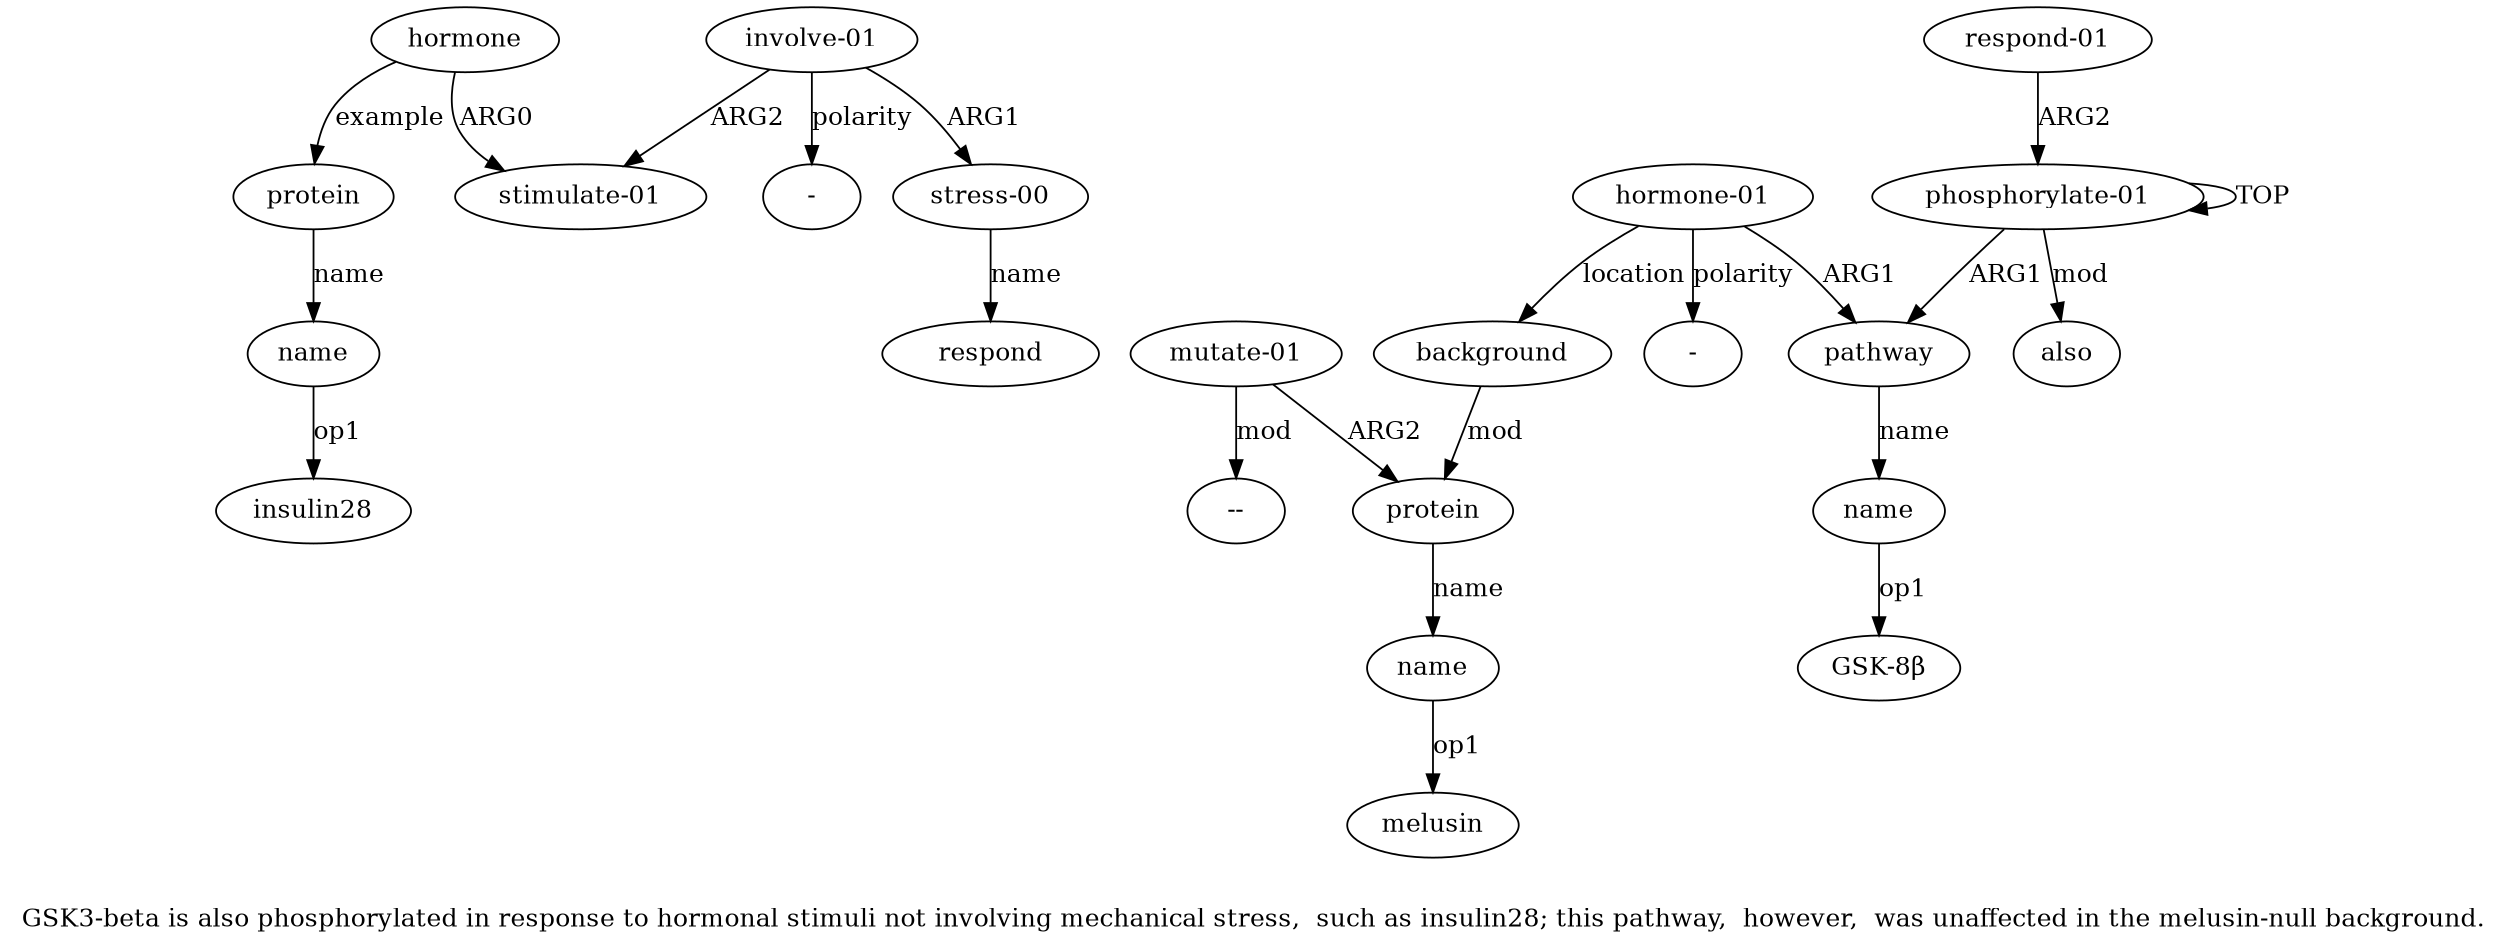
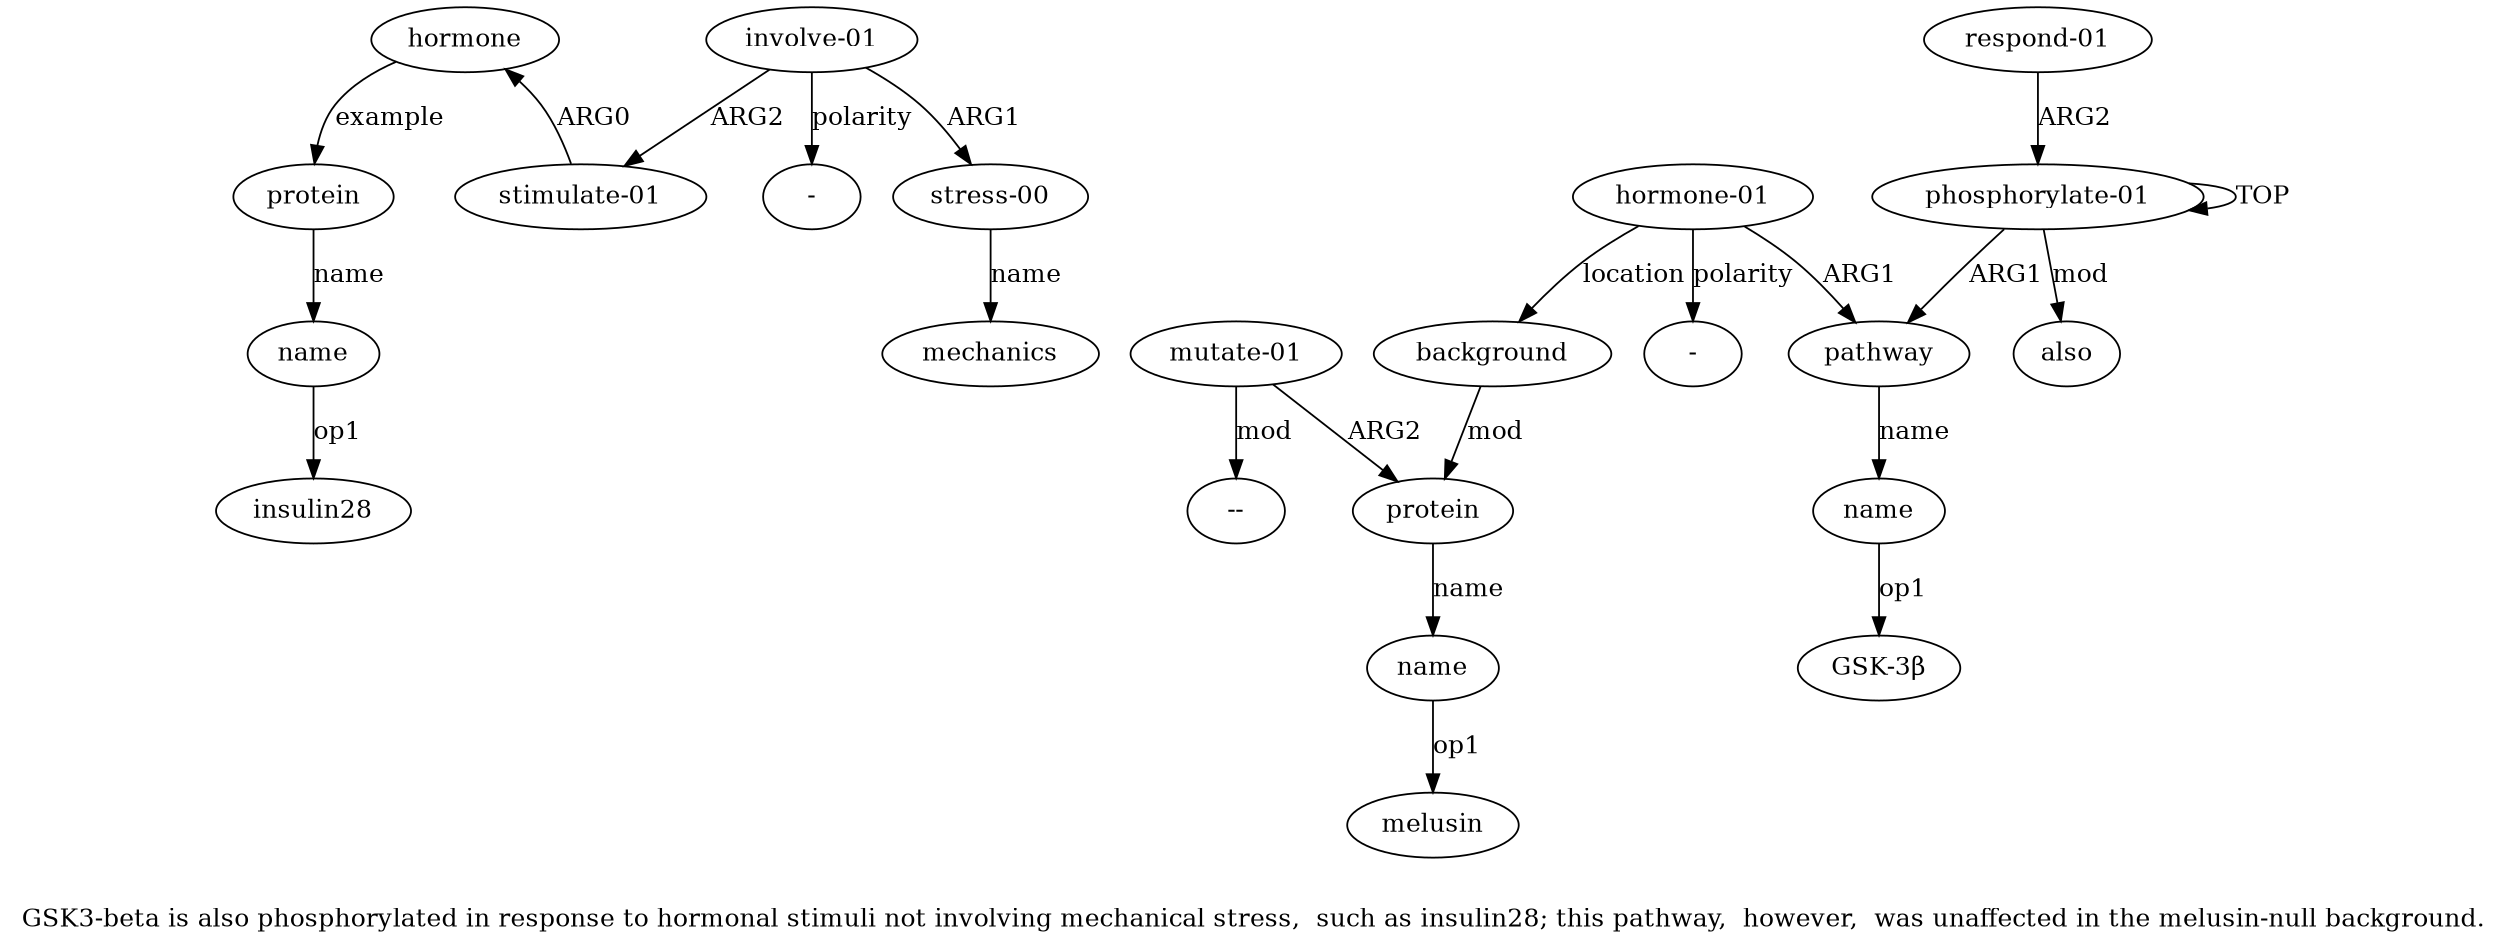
edge "hormone" -> "stimulate-01": reversed
node "respond": label "respond" -> "mechanics"
node "GSK-8β": label "GSK-8β" -> "GSK-3β"
